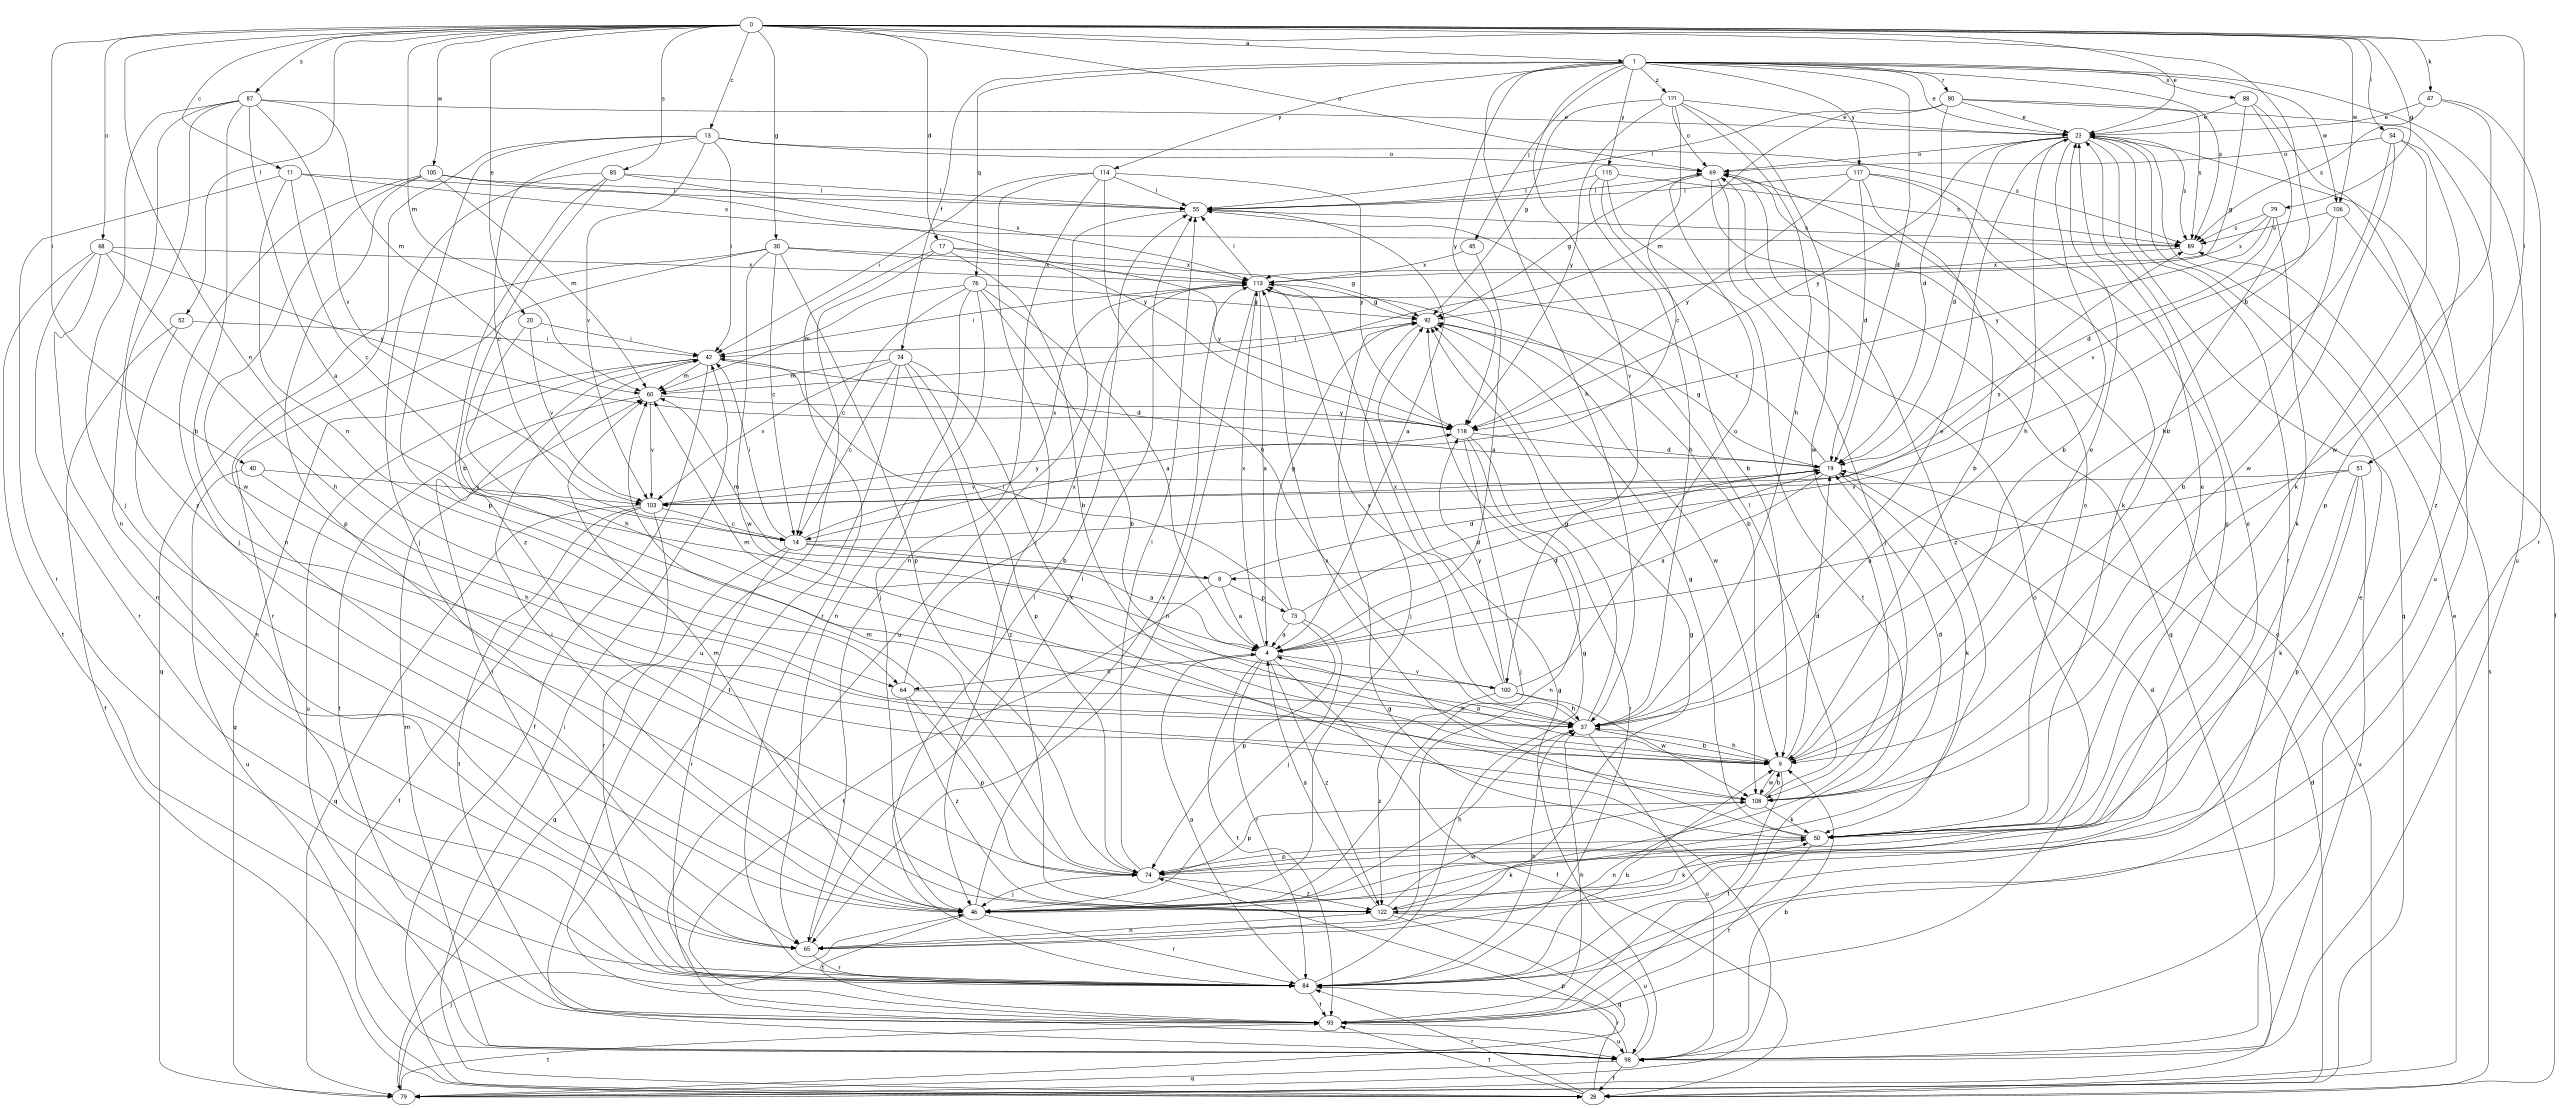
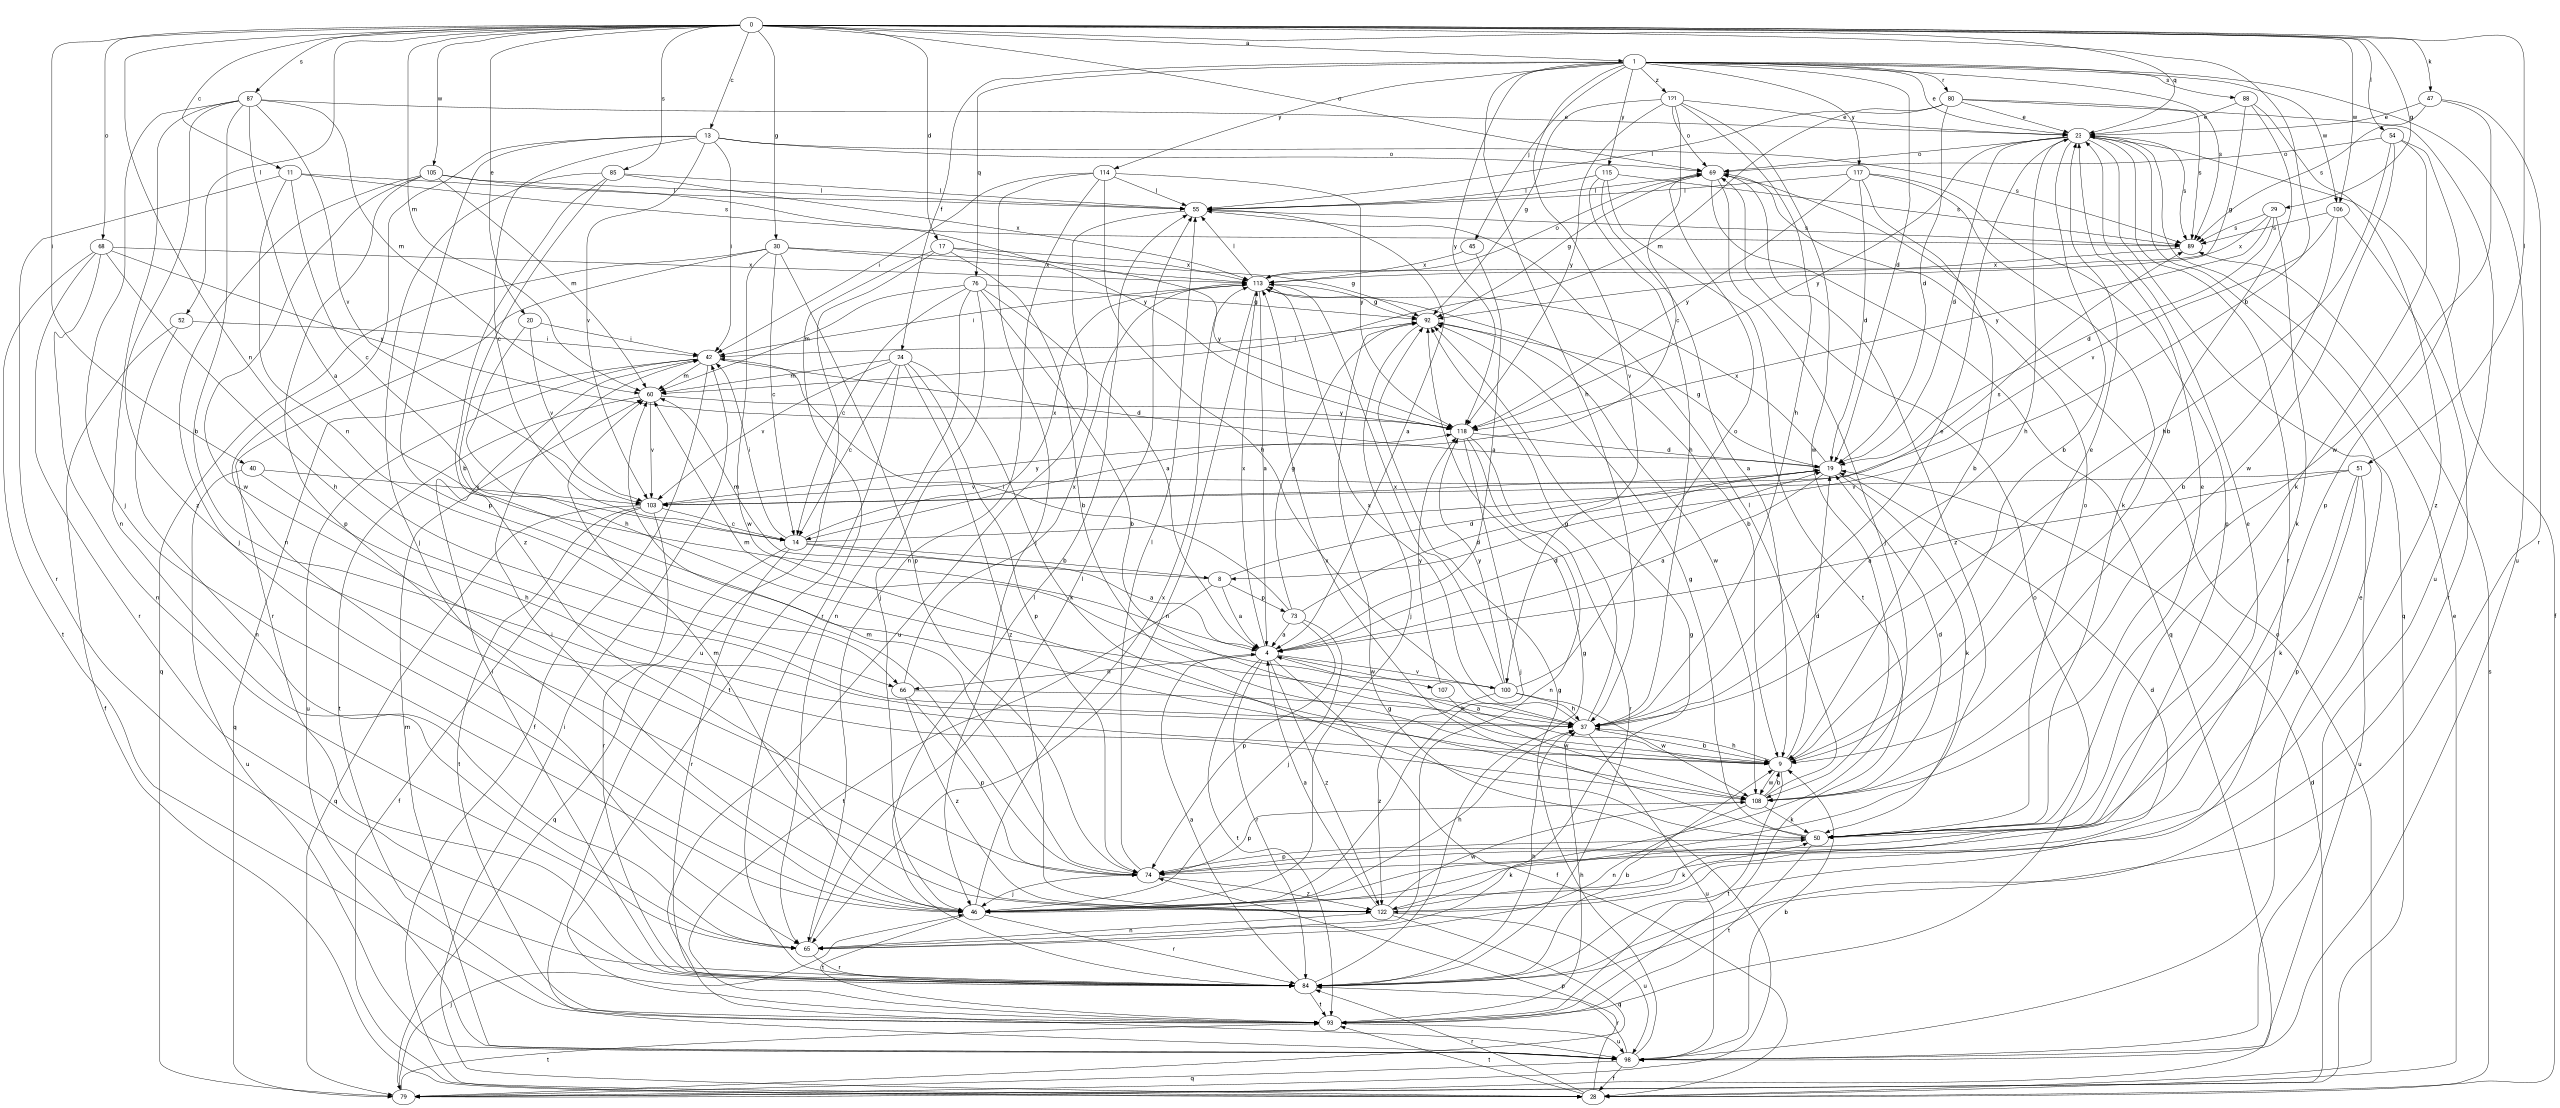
edge "0" -> "23": label "e" -> "q"
edge "113" -> "69": added, label "o"
edge "115" -> "9": label "b" -> "a"
node "64": label "64" -> "66"
node "107": added
